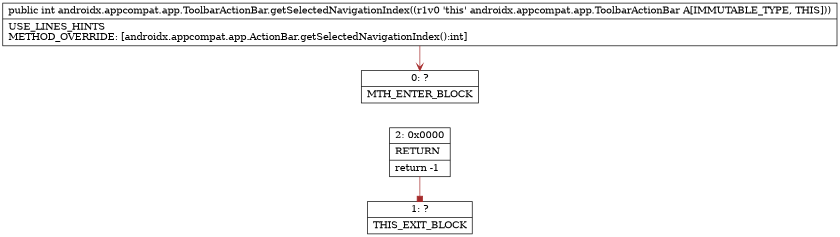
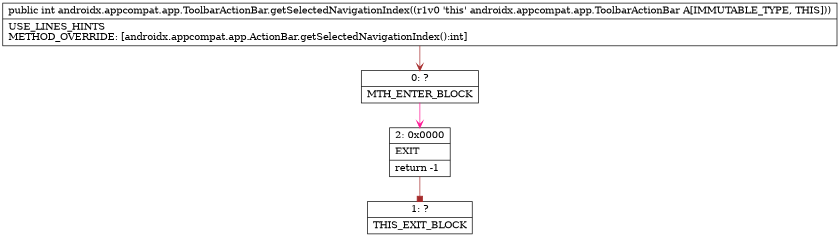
edge "0: ?" -> "2: 0x0000": added
node "2: 0x0000": text "RETURN" -> "EXIT"
